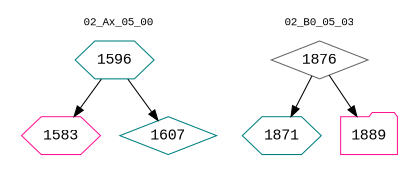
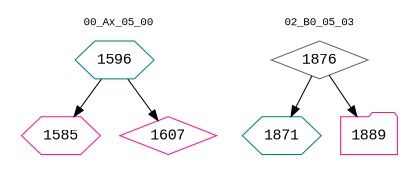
cluster "02_Ax_05_00": label "02_Ax_05_00" -> "00_Ax_05_00"
node "1583": label "1583" -> "1585"
node "1607": color teal -> deeppink
